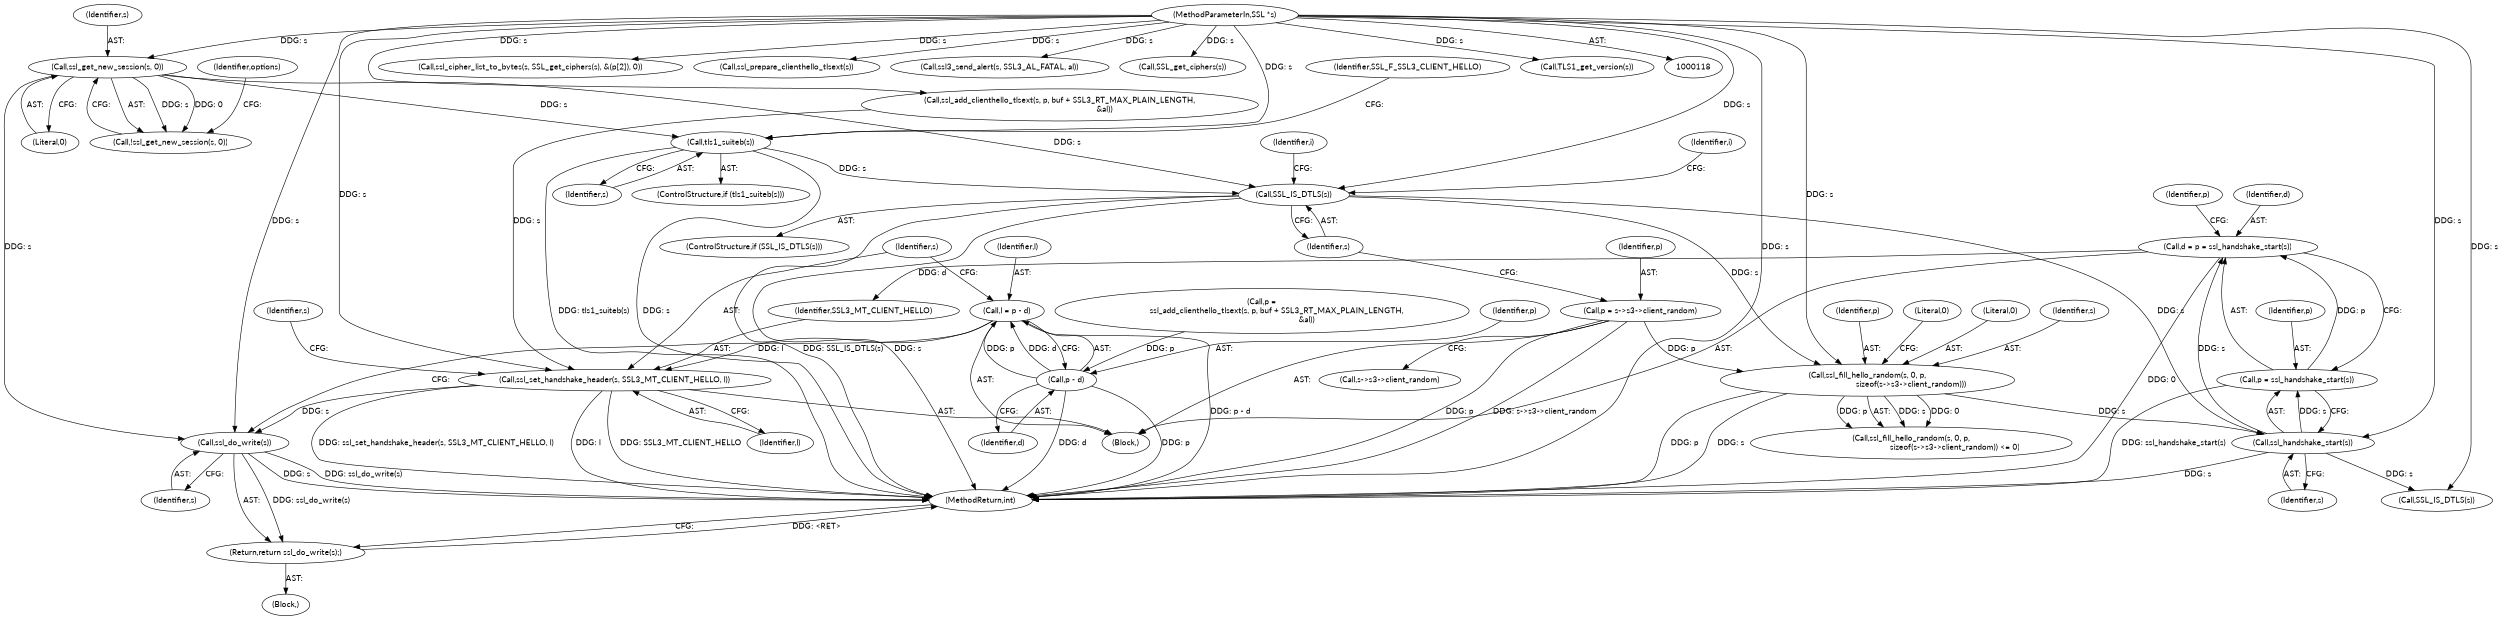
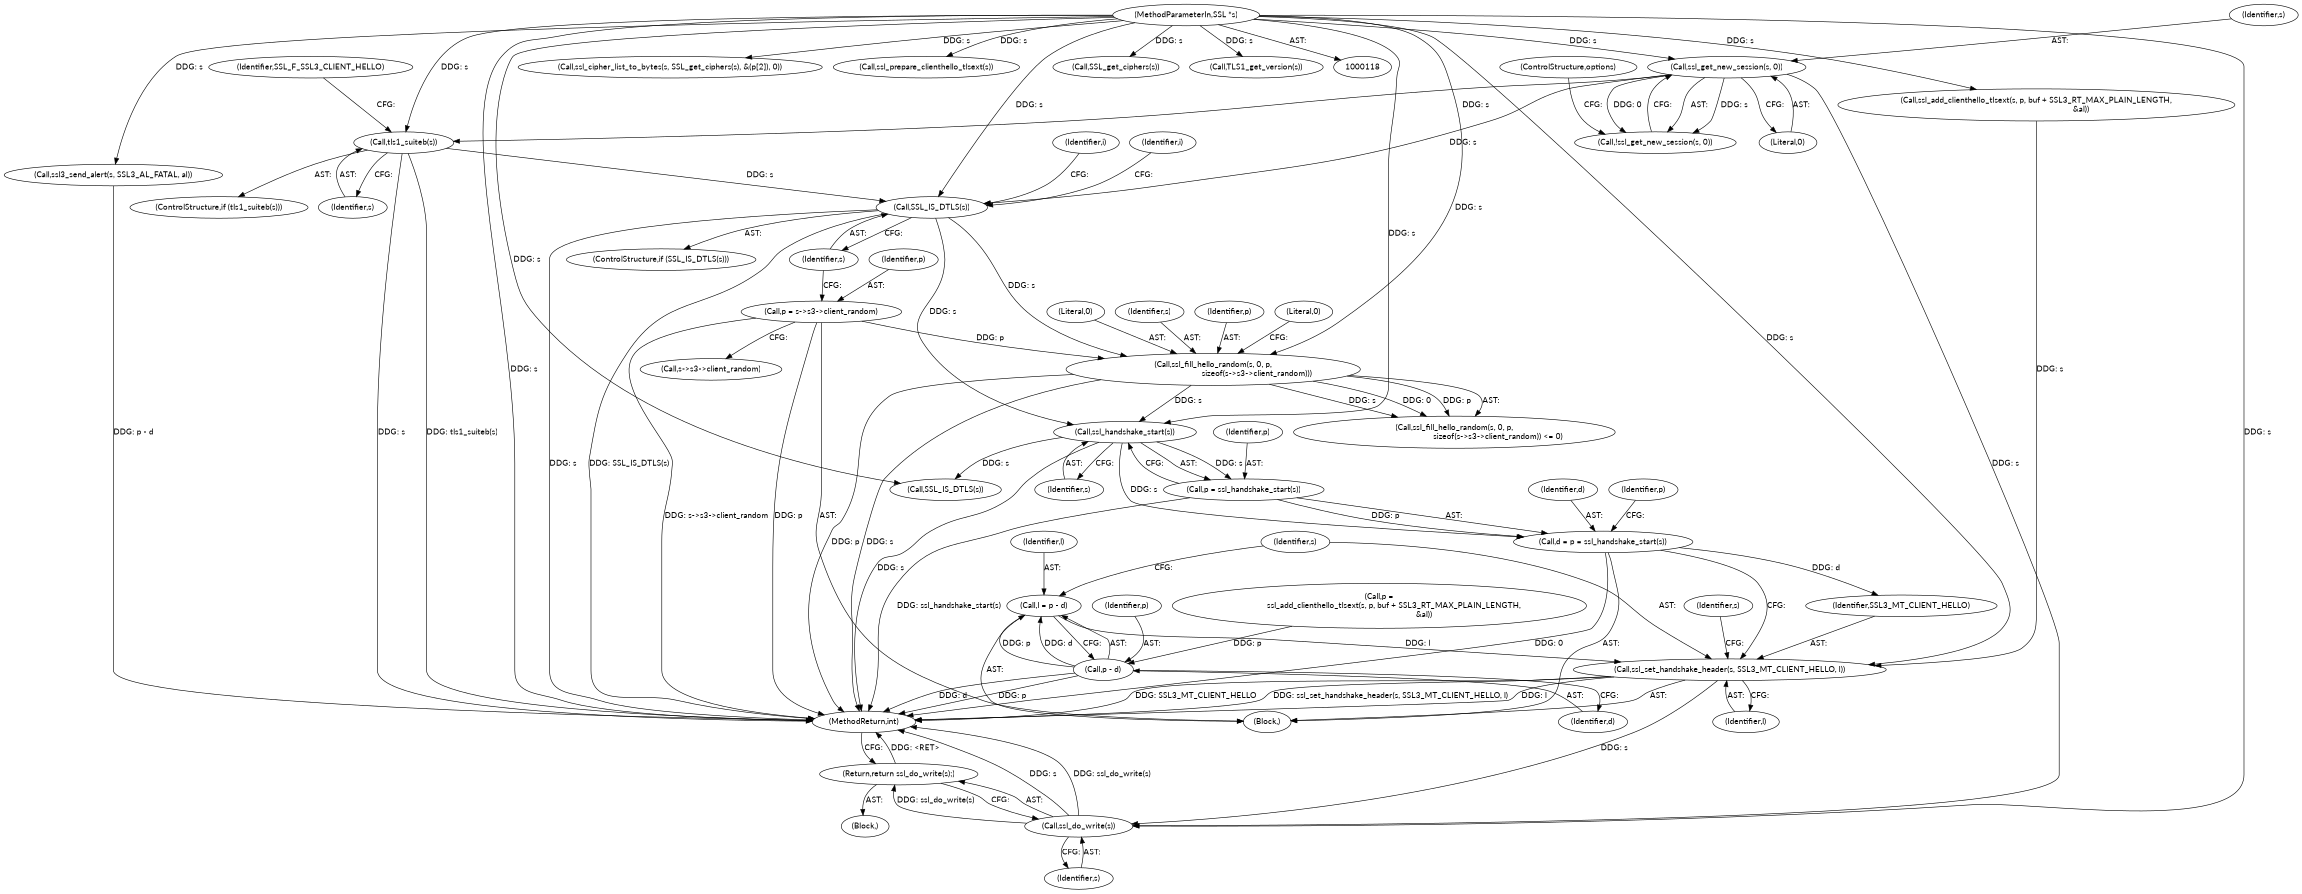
node "(Identifier,options)": label "(Identifier,options)" -> "(ControlStructure,options)"
edge "(Call,d = p = ssl_handshake_start(s))" -> "(Call,p = ssl_handshake_start(s))": now "(Call,d = p = ssl_handshake_start(s))" -> "(Call,ssl_set_handshake_header(s, SSL3_MT_CLIENT_HELLO, l))"
edge "(Call,l = p - d)" -> "(Call,ssl_do_write(s))": now "(Return,return ssl_do_write(s);)" -> "(Call,ssl_do_write(s))"
edge "(Call,l = p - d)" -> "(MethodReturn,int)": now "(Call,ssl3_send_alert(s, SSL3_AL_FATAL, al))" -> "(MethodReturn,int)"
